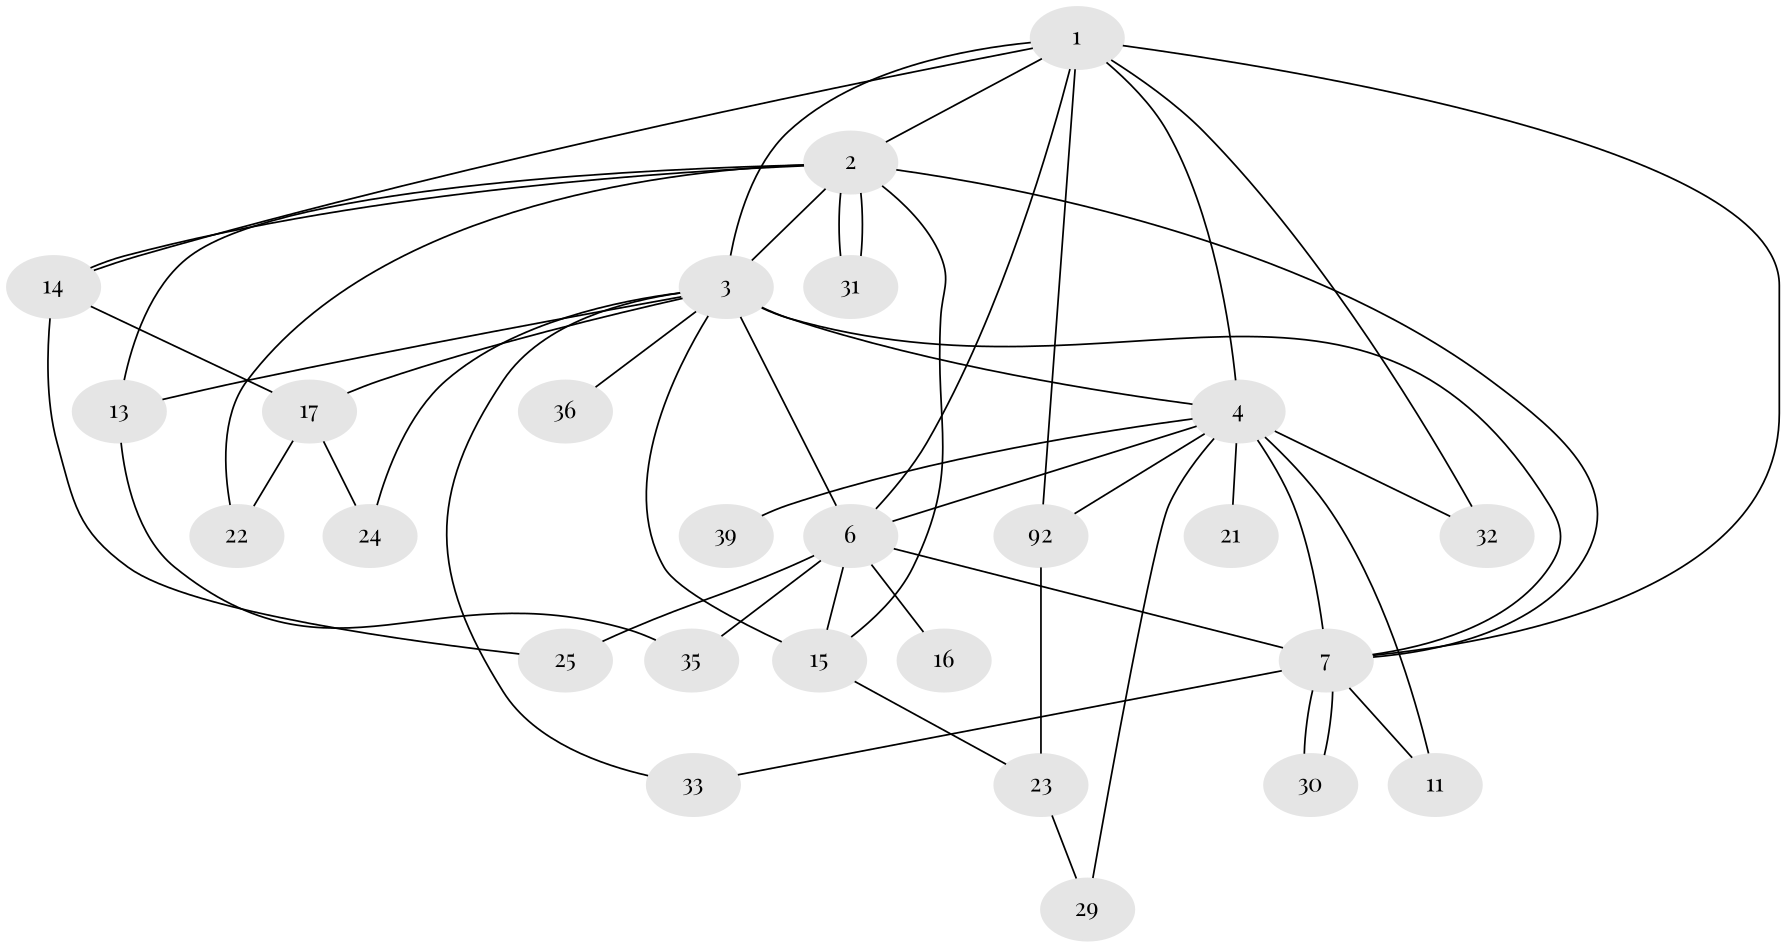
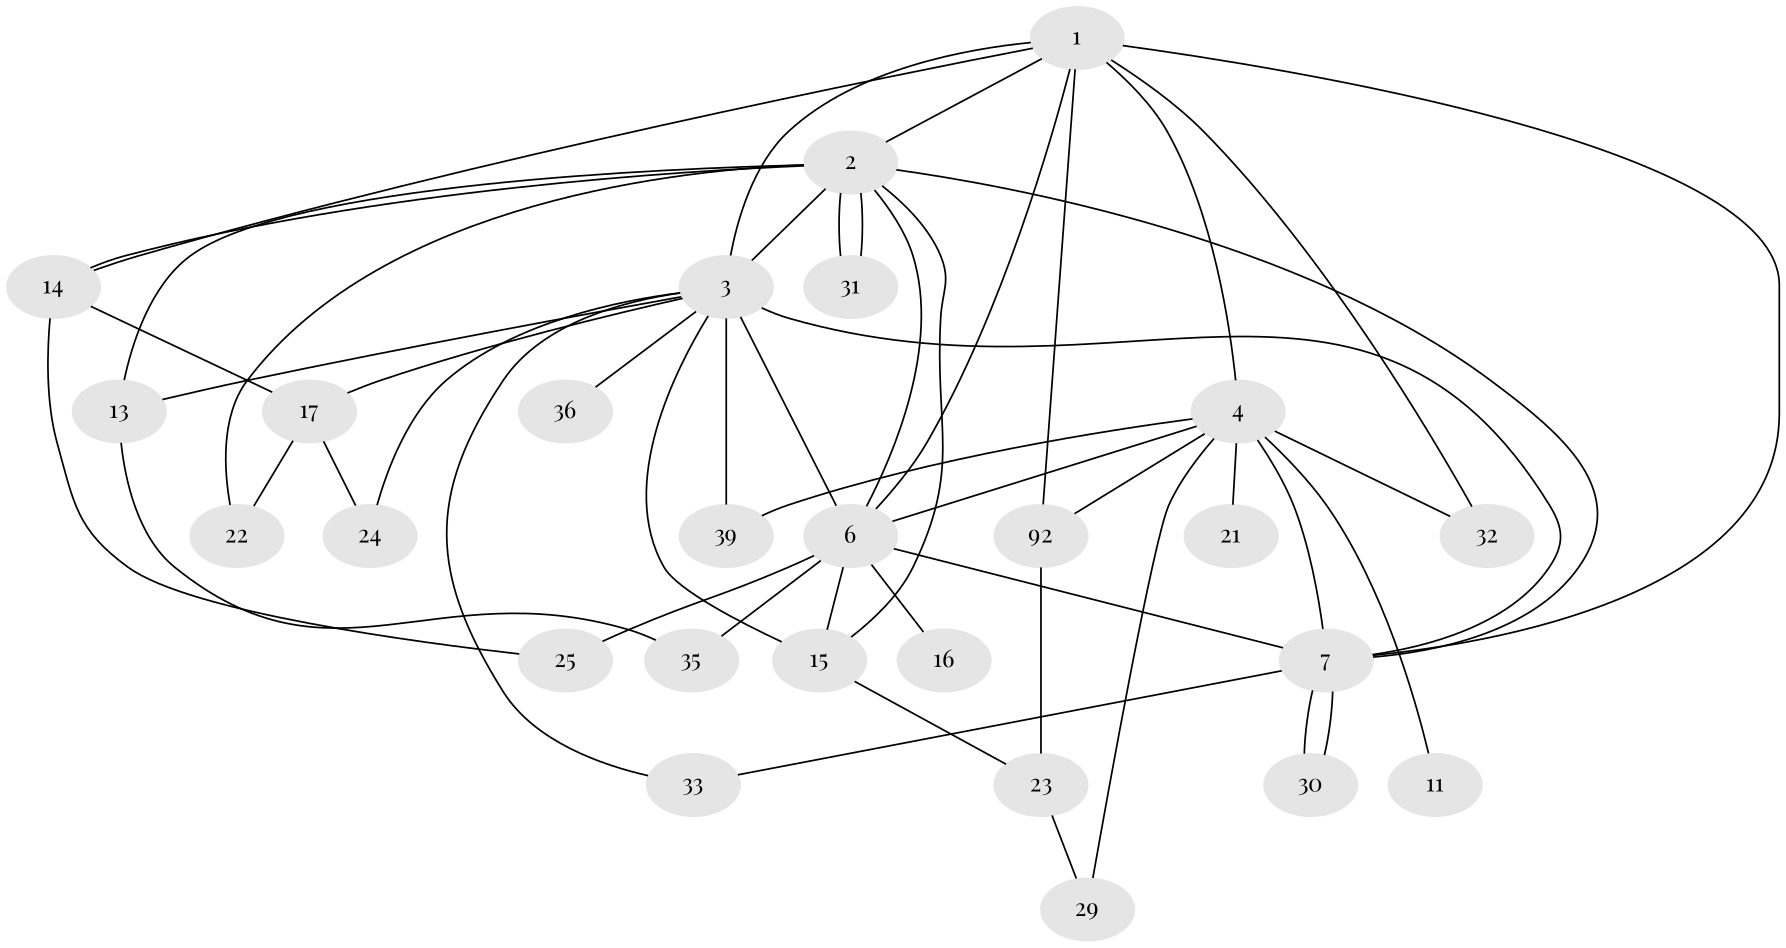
edge "2" -- "6": added
edge "3" -- "4": now "3" -- "39"
edge "7" -- "11": removed
